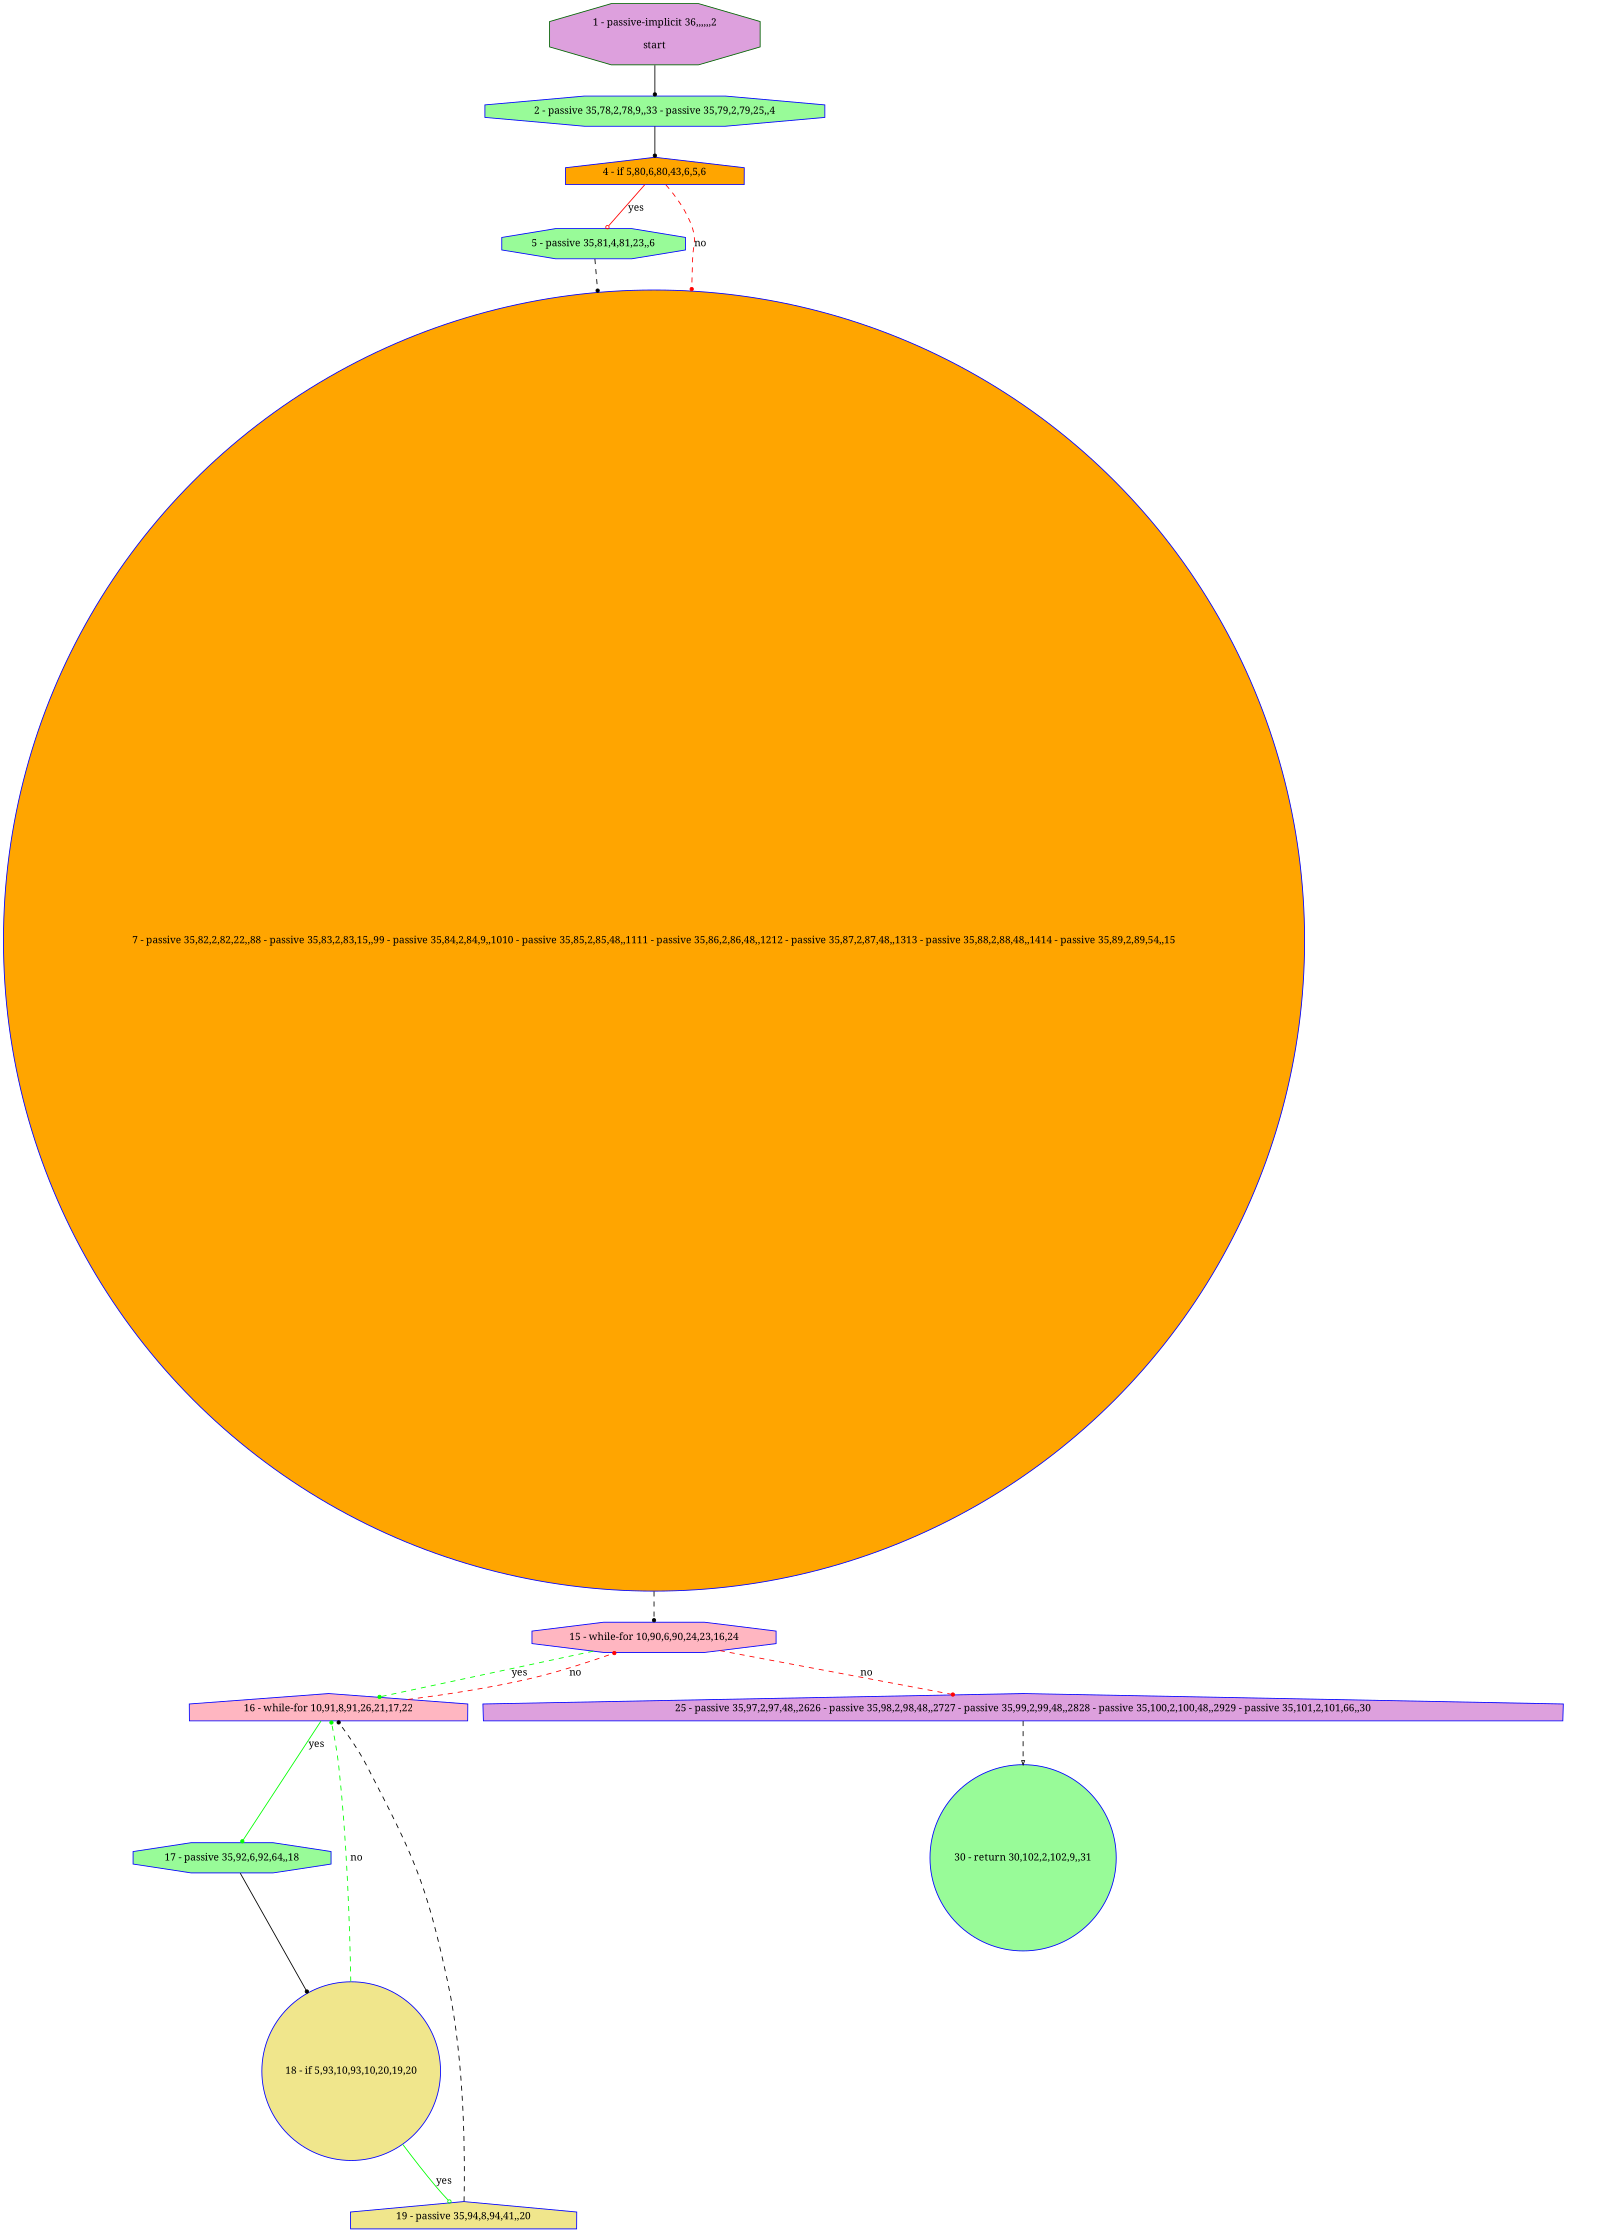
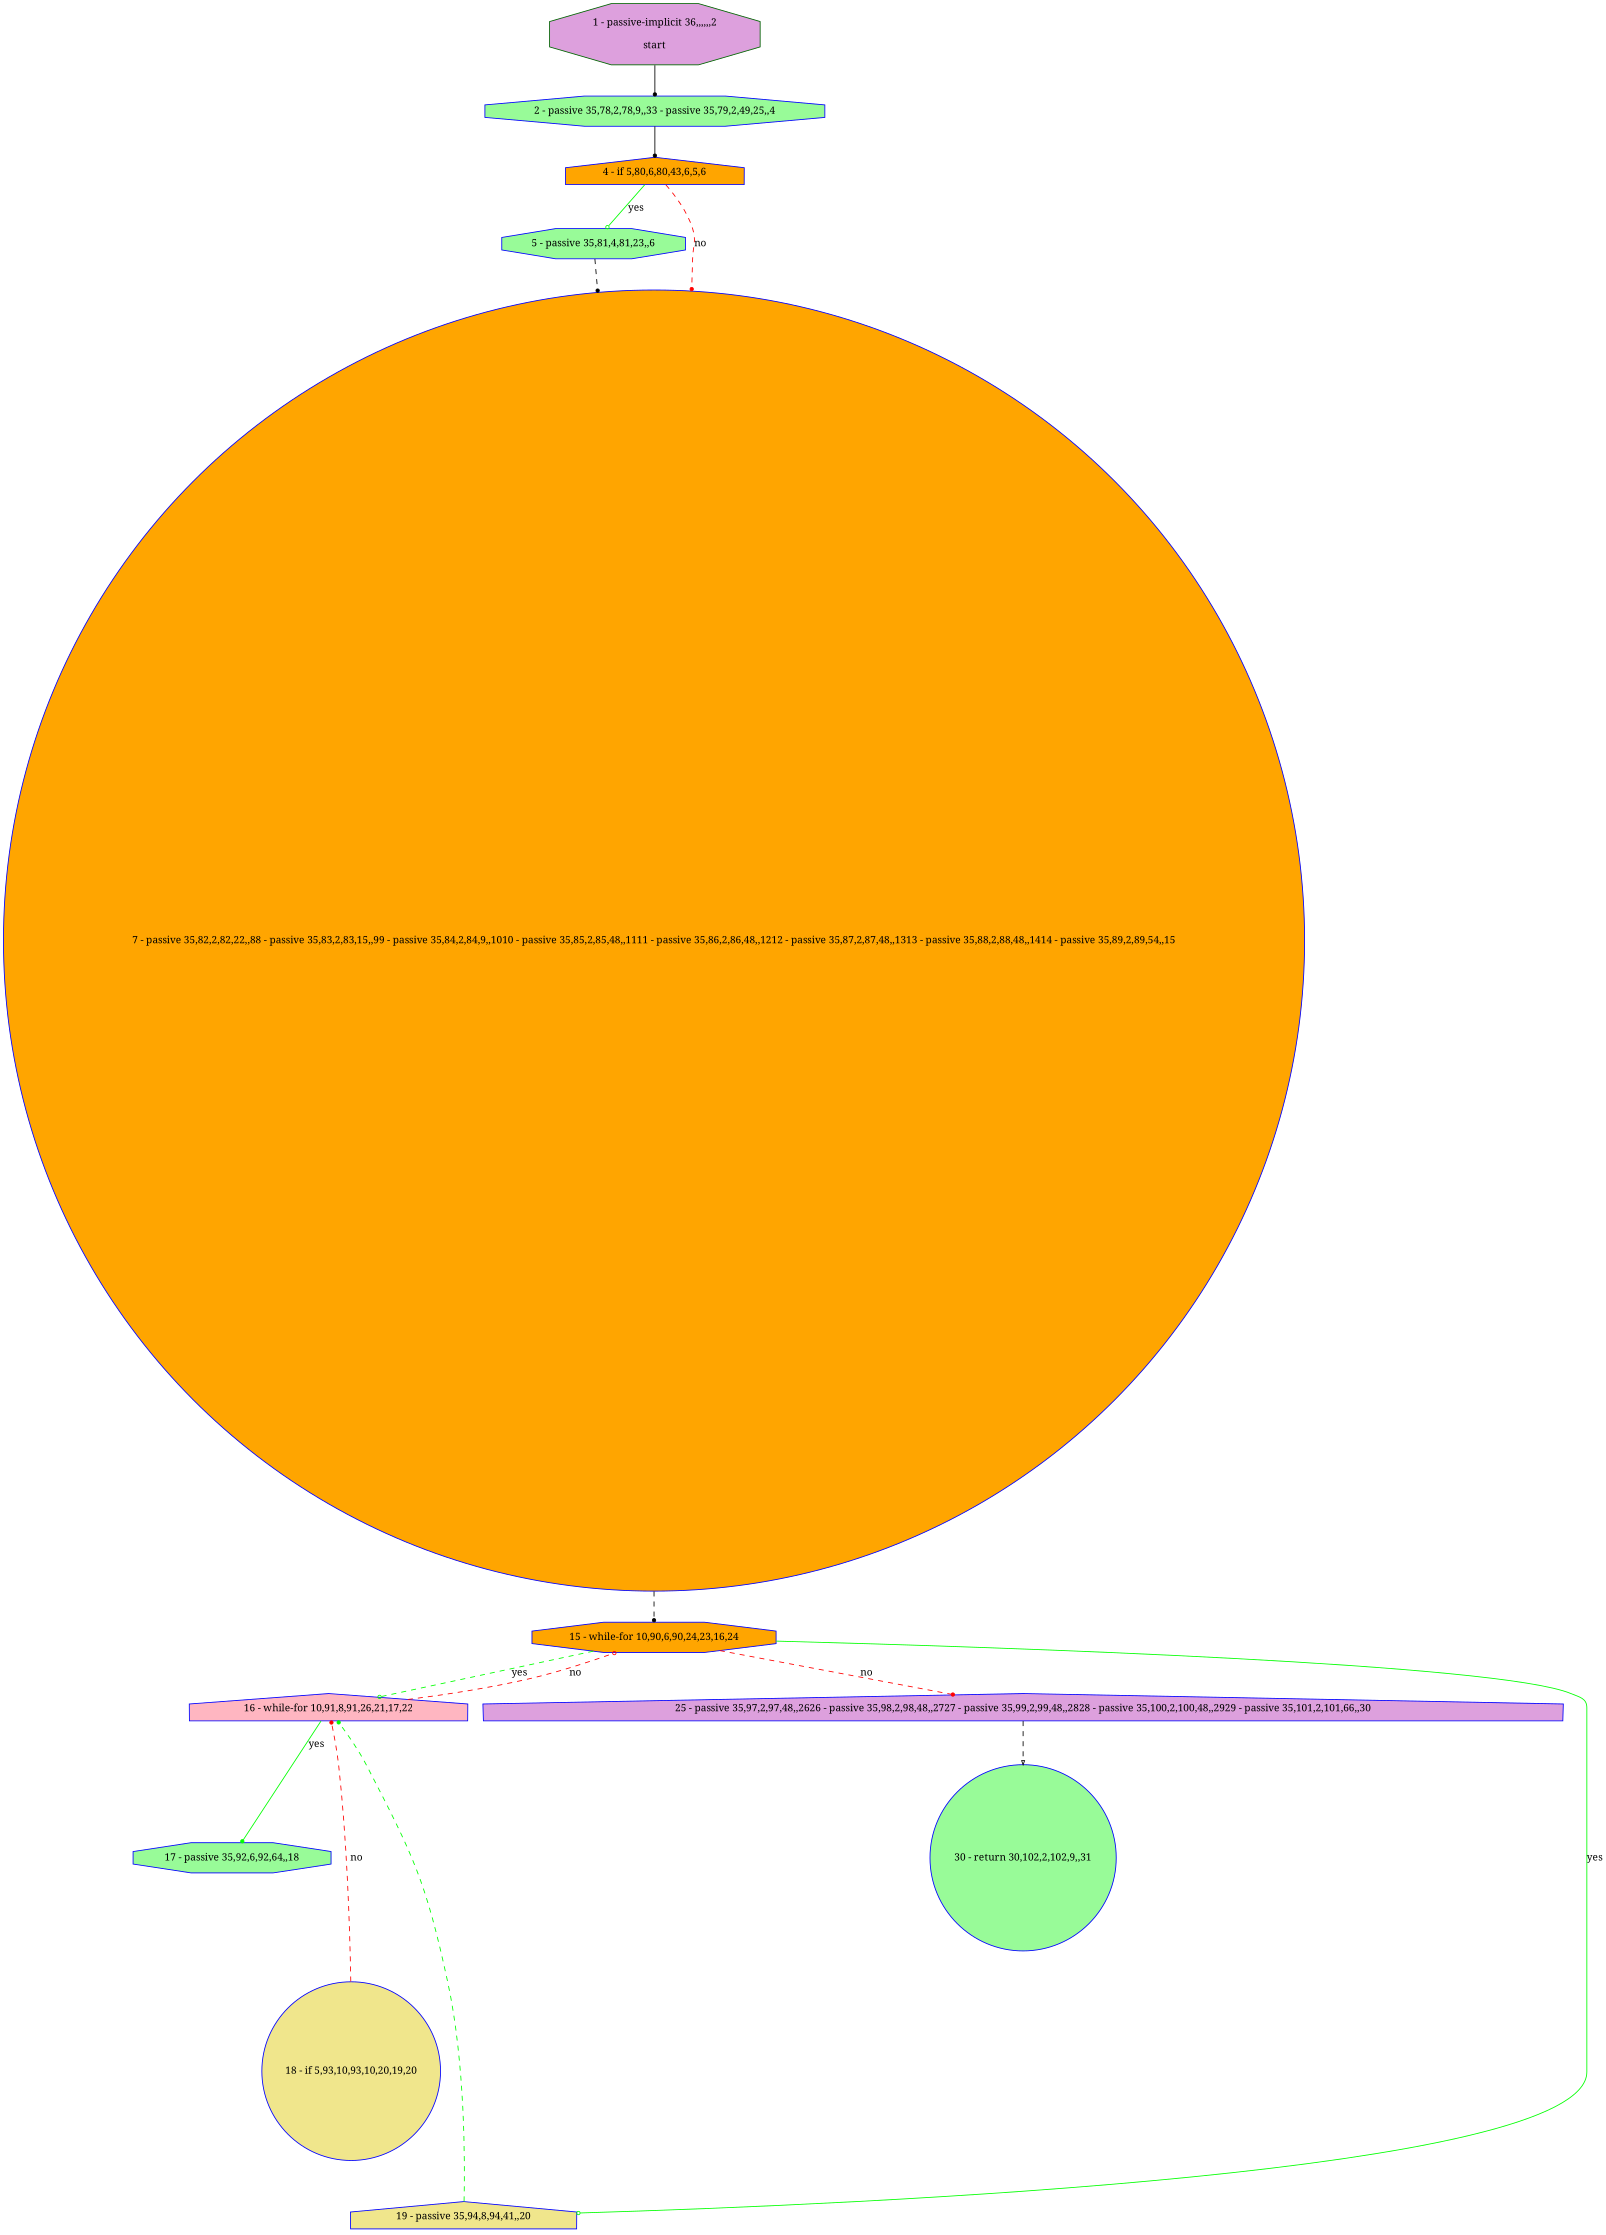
node "2 - passive 35,78,2,78,9,,33 - passive 35,79,2,79,25,,4": label "2 - passive 35,78,2,78,9,,33 - passive 35,79,2,79,25,,4" -> "2 - passive 35,78,2,78,9,,33 - passive 35,79,2,49,25,,4"
edge "4 - if 5,80,6,80,43,6,5,6" -> "5 - passive 35,81,4,81,23,,6": color #ff0000 -> #00ff00
node "15 - while-for 10,90,6,90,24,23,16,24": fillcolor lightpink -> orange
edge "15 - while-for 10,90,6,90,24,23,16,24" -> "16 - while-for 10,91,8,91,26,21,17,22": arrowhead dot -> odot
edge "16 - while-for 10,91,8,91,26,21,17,22" -> "15 - while-for 10,90,6,90,24,23,16,24": arrowhead dot -> odot
edge "18 - if 5,93,10,93,10,20,19,20" -> "16 - while-for 10,91,8,91,26,21,17,22": color #00ff00 -> #ff0000
edge "17 - passive 35,92,6,92,64,,18" -> "18 - if 5,93,10,93,10,20,19,20": removed
edge "19 - passive 35,94,8,94,41,,20" -> "16 - while-for 10,91,8,91,26,21,17,22": color #000000 -> #00ff00
edge "18 - if 5,93,10,93,10,20,19,20" -> "19 - passive 35,94,8,94,41,,20": now "15 - while-for 10,90,6,90,24,23,16,24" -> "19 - passive 35,94,8,94,41,,20"
